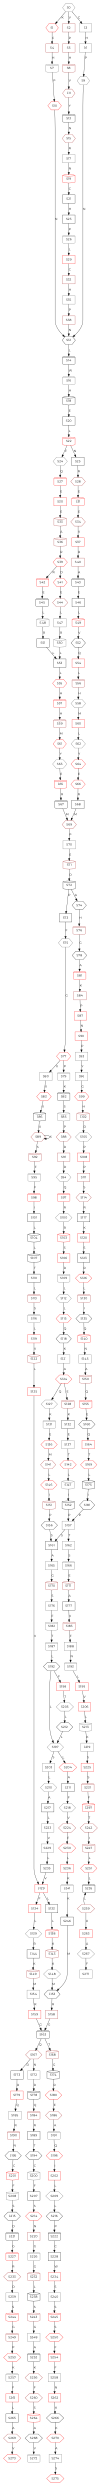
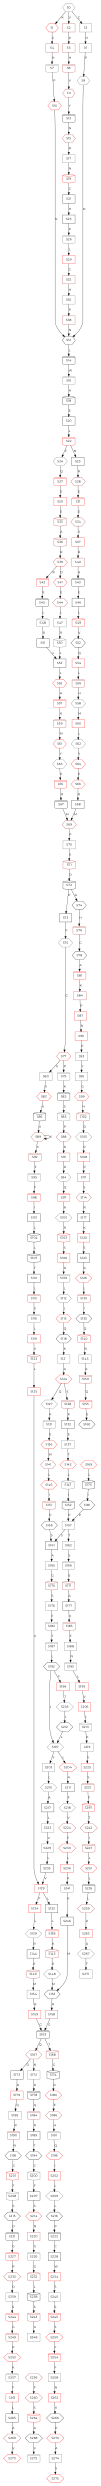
node "S164": removed
edge "S259" -> "S255": reversed
node "S252": removed
